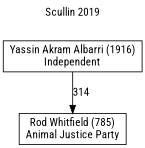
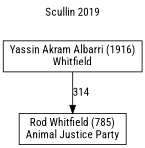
node "Yassin Akram Albarri (1916) Independent": label "Yassin Akram Albarri (1916) Independent" -> "Yassin Akram Albarri (1916) Whitfield"
